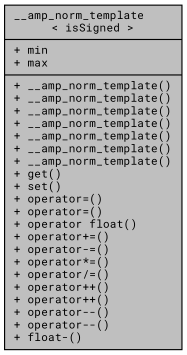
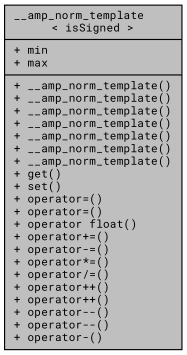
node "__amp_norm_template": text "+ float-()" -> "+ operator-()"
